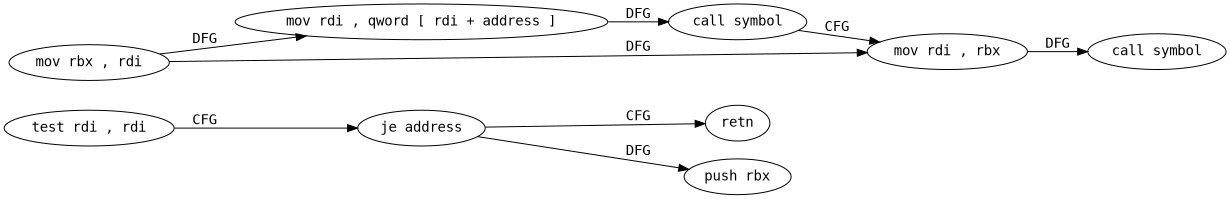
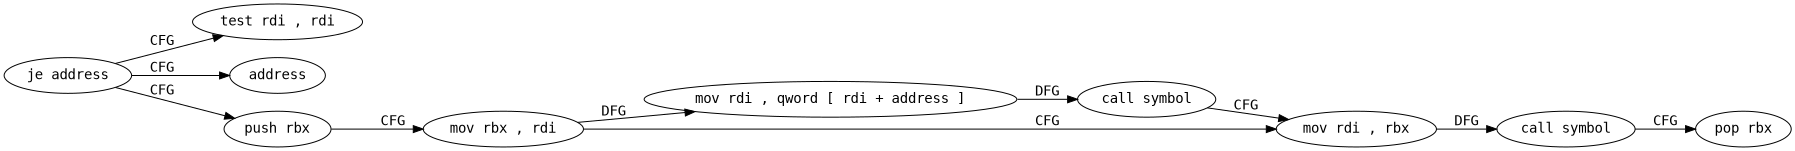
edge "mov rbx , rdi" -> "mov rdi , rbx": label "DFG" -> "CFG"
node "retn": label "retn" -> "address"
edge "test rdi , rdi" -> "je address": reversed
edge "push rbx" -> "mov rbx , rdi": added, label "CFG"
node "pop rbx": added
edge "je address" -> "push rbx": label "DFG" -> "CFG"
